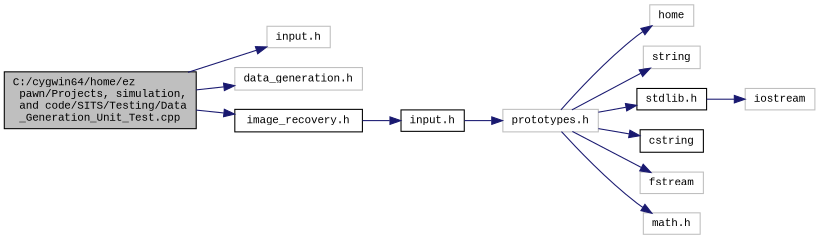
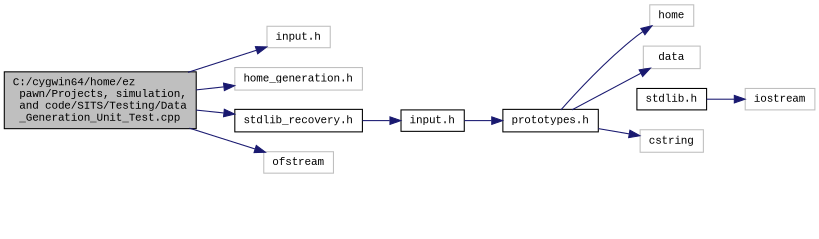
node "string": label "string" -> "data"
node "data_generation.h": label "data_generation.h" -> "home_generation.h"
edge "prototypes.h" -> "stdlib.h": removed
node "image_recovery.h": label "image_recovery.h" -> "stdlib_recovery.h"
node "prototypes.h": color grey75 -> black
node "cstring": color black -> grey75
node "ofstream": added
node "fstream": removed
node "math.h": removed
